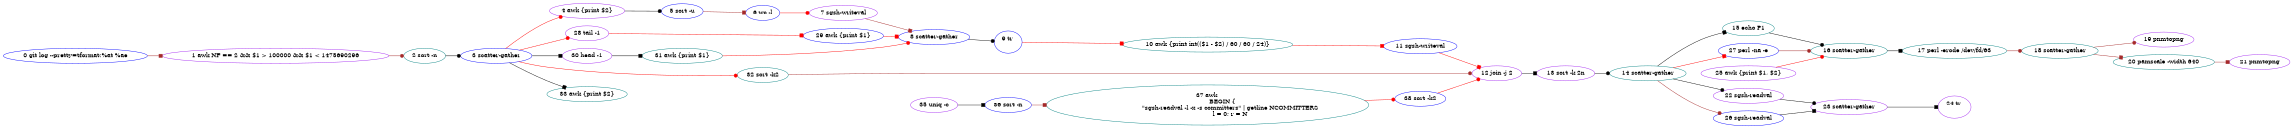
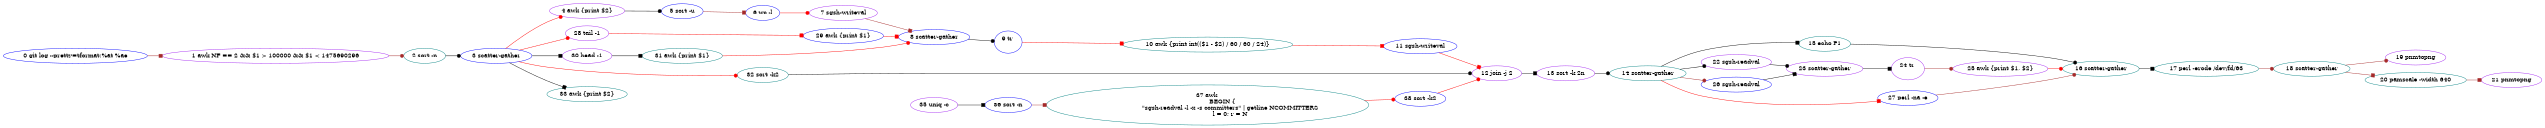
edge "24 tr" -> "25 awk {print $1, $2}": added
edge "32 sort -k2" -> "12 join -j 2": color brown -> black
